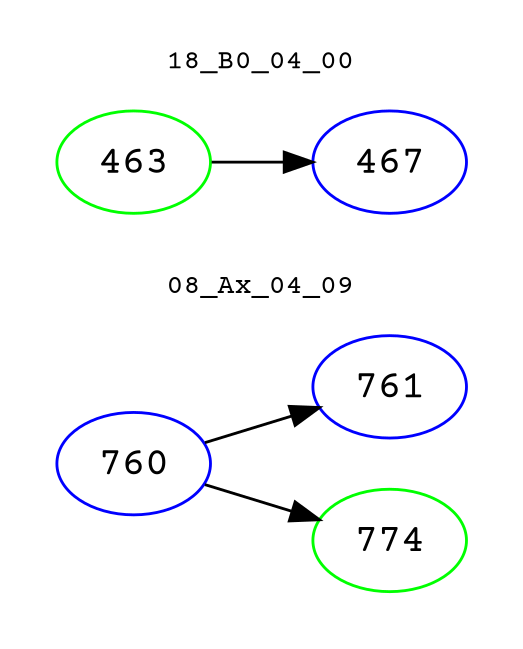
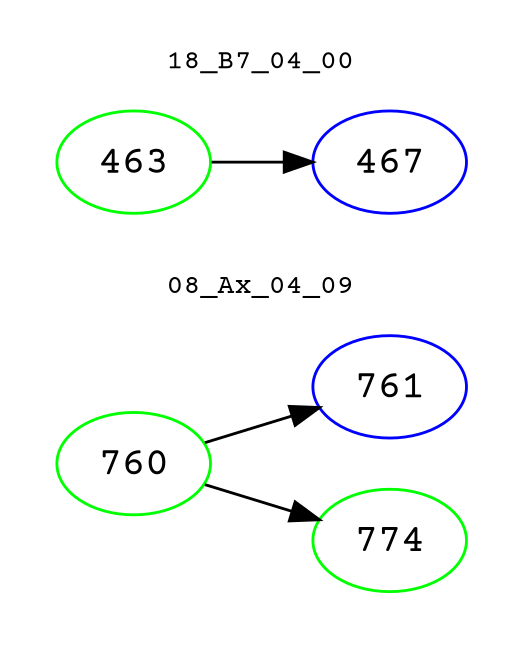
cluster "18_B0_04_00": label "18_B0_04_00" -> "18_B7_04_00"
node "760": color blue -> green
